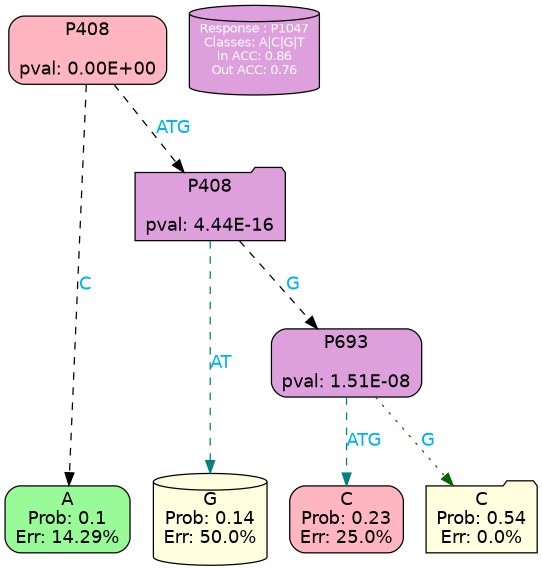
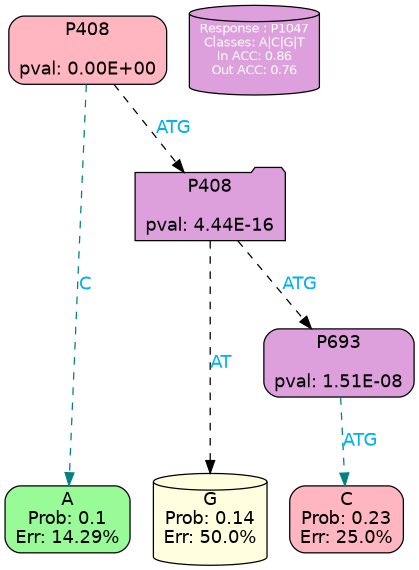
edge "P408 pval: 0.00E+00" -> "A Prob: 0.1 Err: 14.29%": color black -> teal
edge "P408 pval: 4.44E-16" -> "P693 pval: 1.51E-08": label "G" -> "ATG"
edge "P408 pval: 4.44E-16" -> "G Prob: 0.14 Err: 50.0%": color teal -> black
node "C Prob: 0.54 Err: 0.0%": removed
